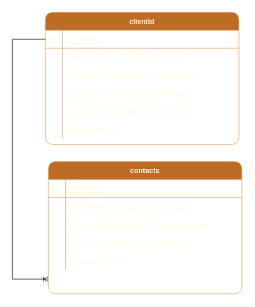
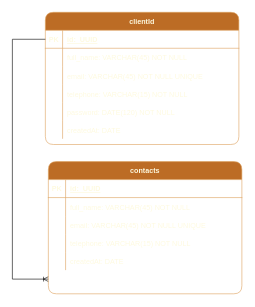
node "password: VARCHAR(120) NOT NULL": label "password: VARCHAR(120) NOT NULL" -> "password: DATE(120) NOT NULL"
